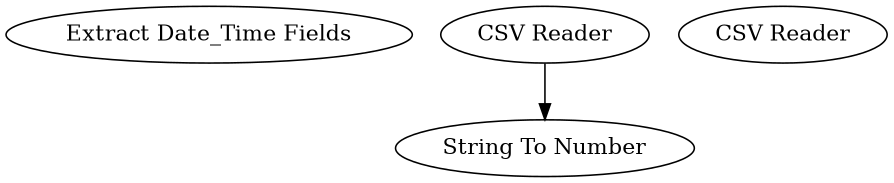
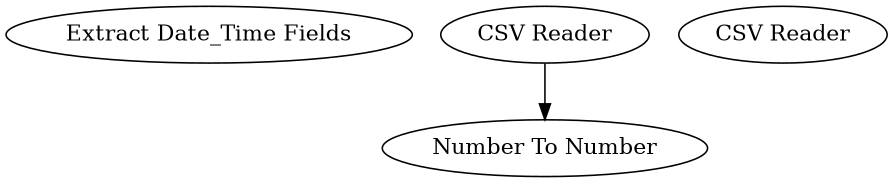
node "String To Number": label "String To Number" -> "Number To Number"
